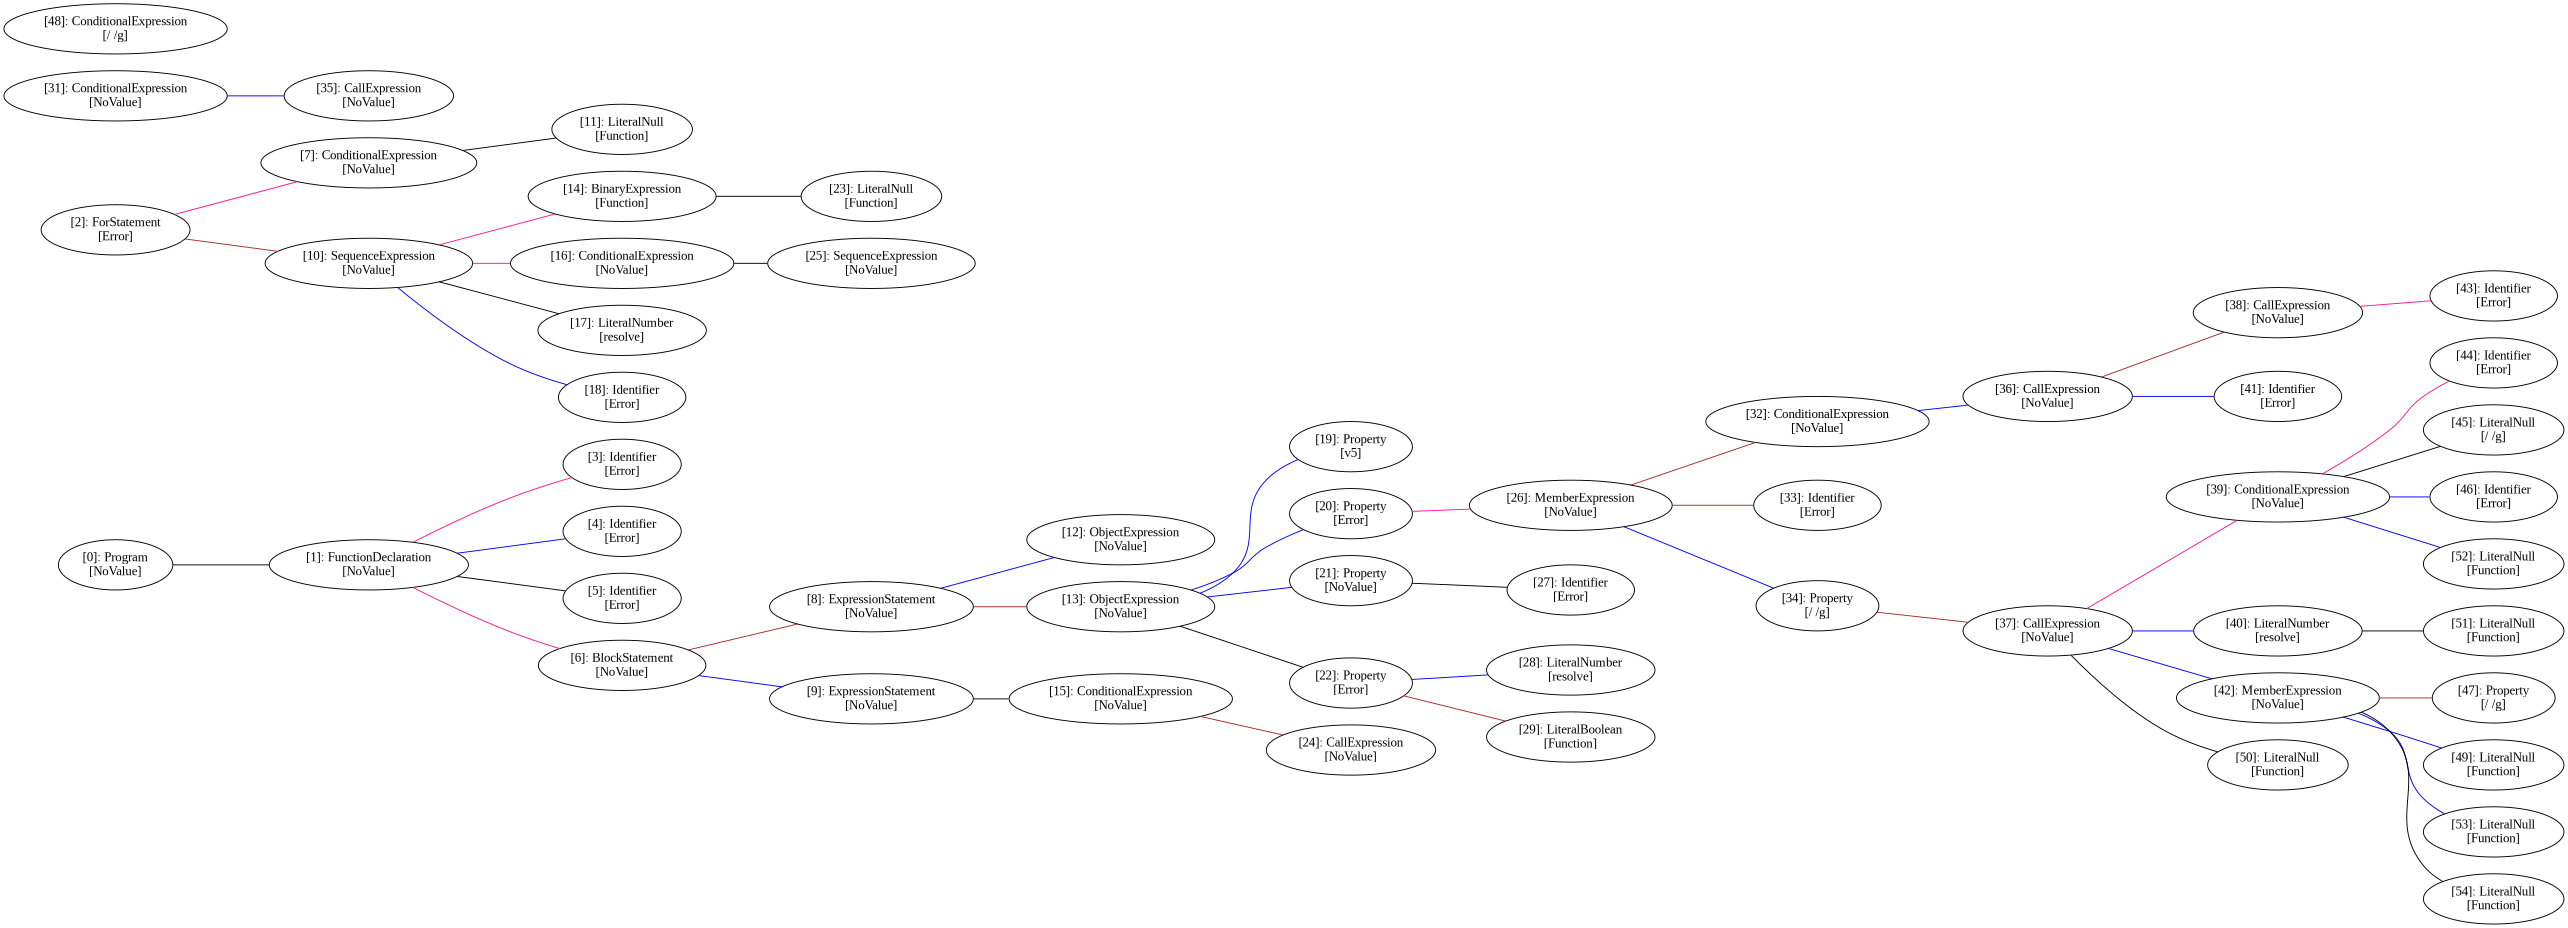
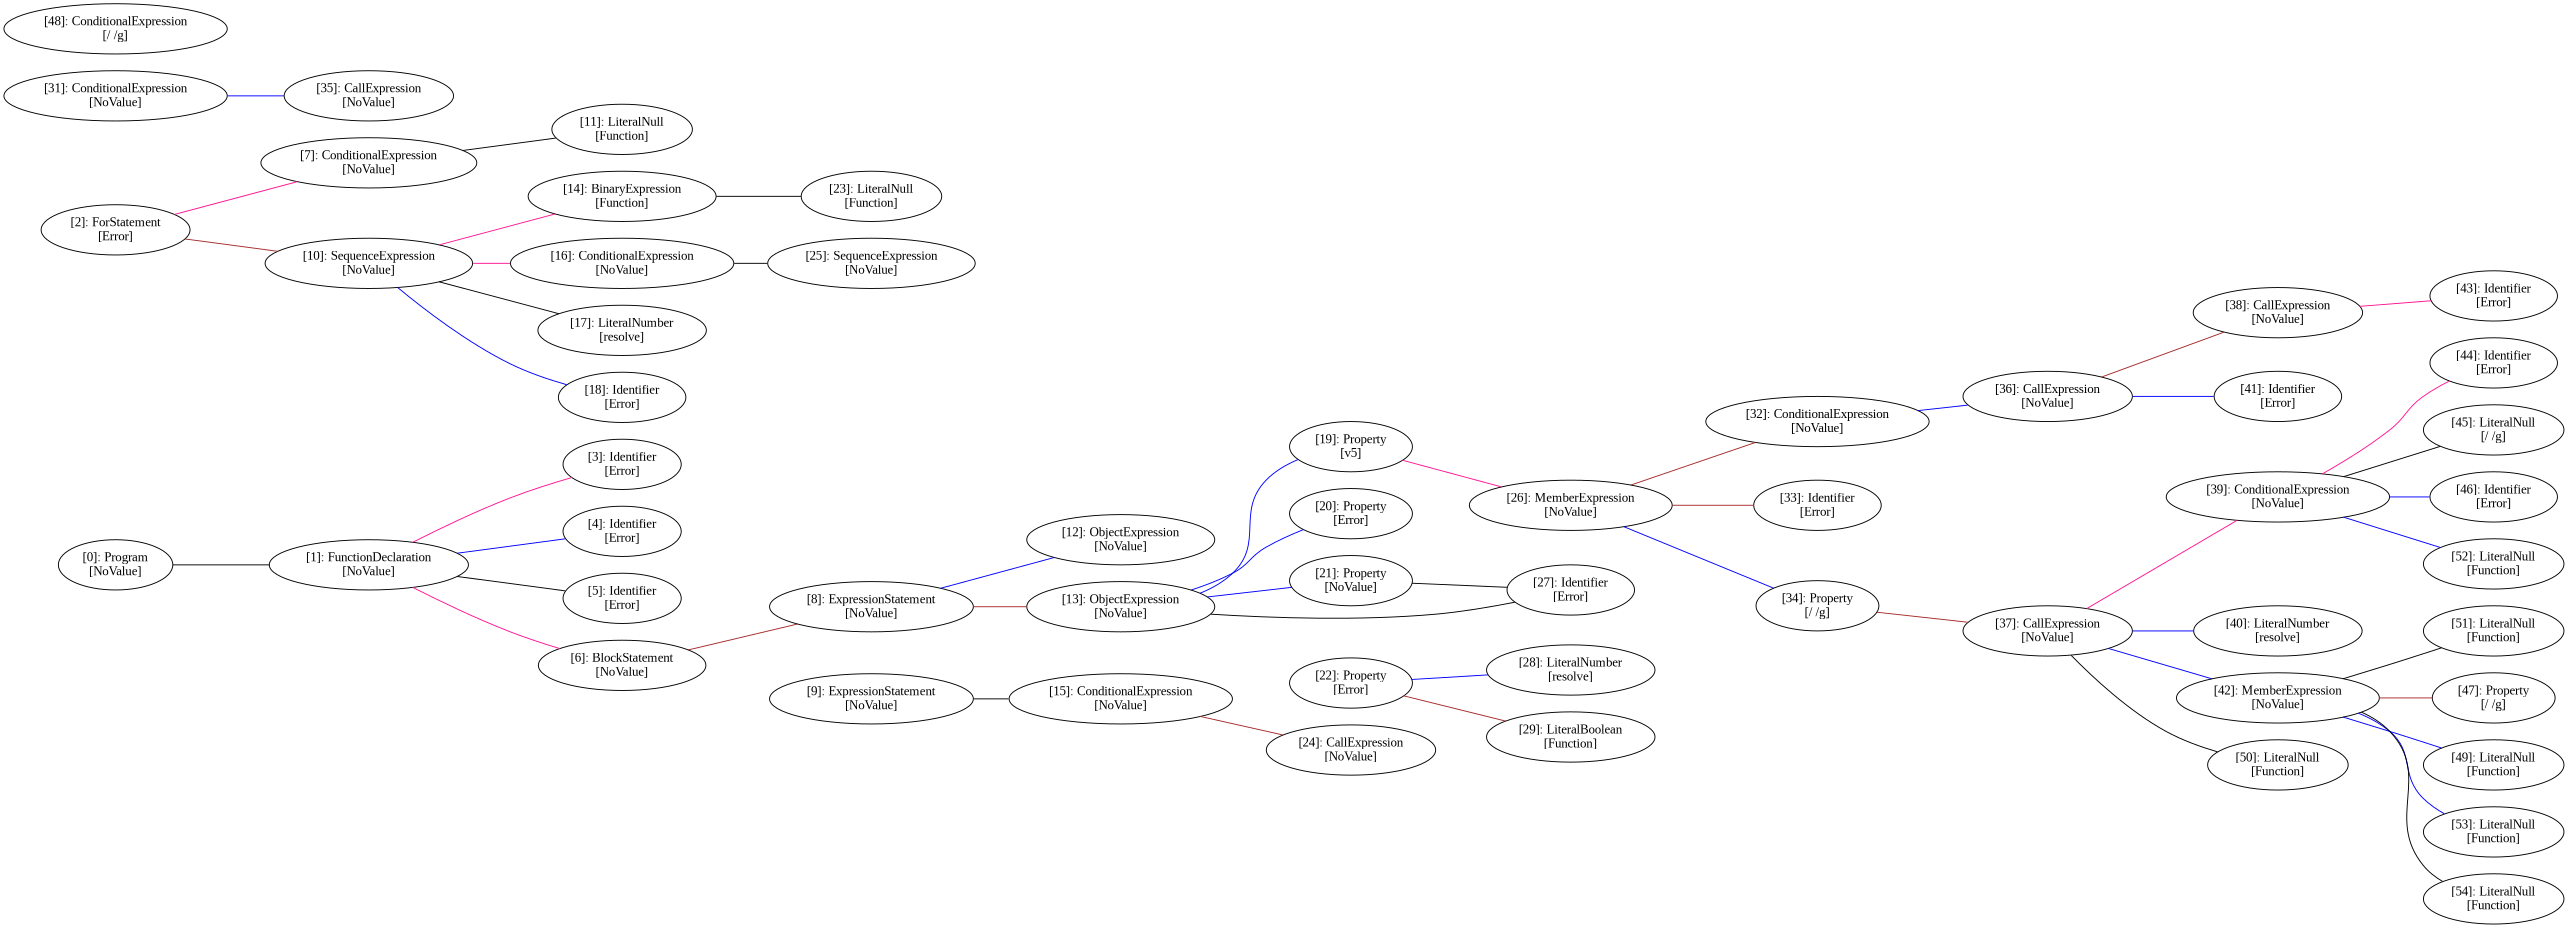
edge "[26]: MemberExpression [NoValue]" -- "[20]: Property [Error]": now "[26]: MemberExpression [NoValue]" -- "[19]: Property [v5]"
edge "[40]: LiteralNumber [resolve]" -- "[51]: LiteralNull [Function]": now "[42]: MemberExpression [NoValue]" -- "[51]: LiteralNull [Function]"
edge "[13]: ObjectExpression [NoValue]" -- "[22]: Property [Error]": now "[13]: ObjectExpression [NoValue]" -- "[27]: Identifier [Error]"
edge "[6]: BlockStatement [NoValue]" -- "[9]: ExpressionStatement [NoValue]": removed
